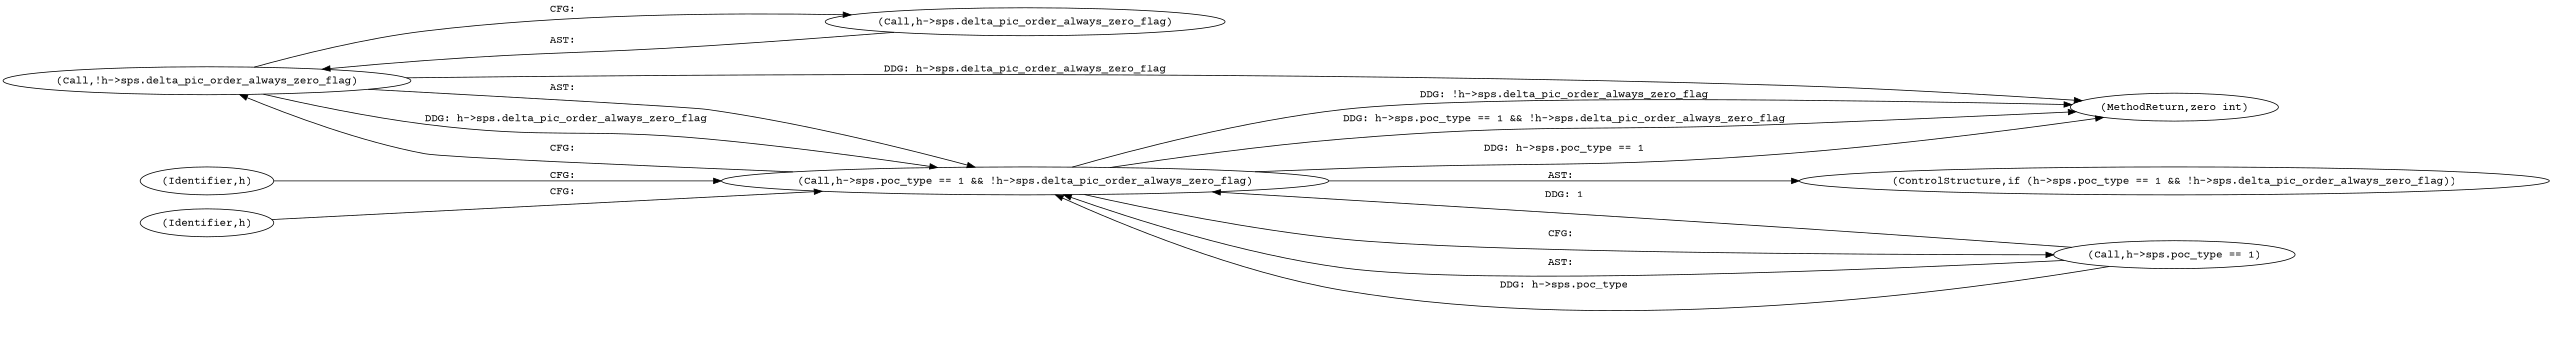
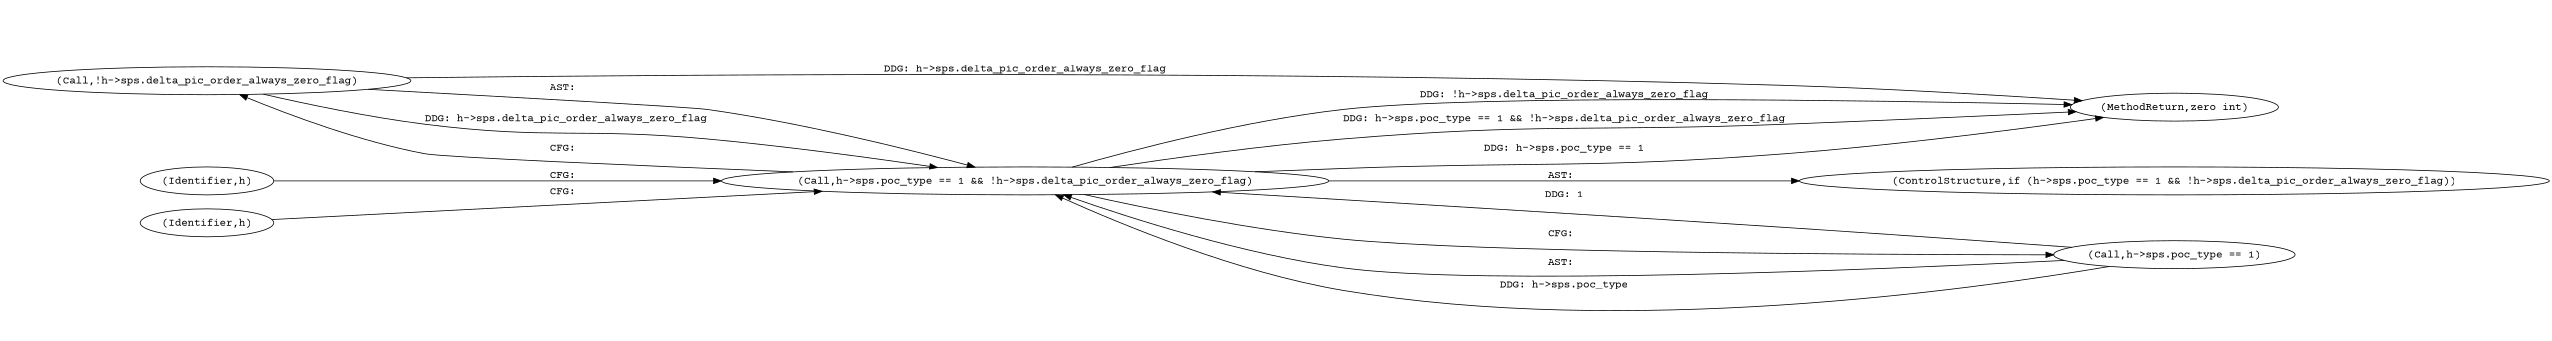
node "(Call,h->sps.delta_pic_order_always_zero_flag)": removed
